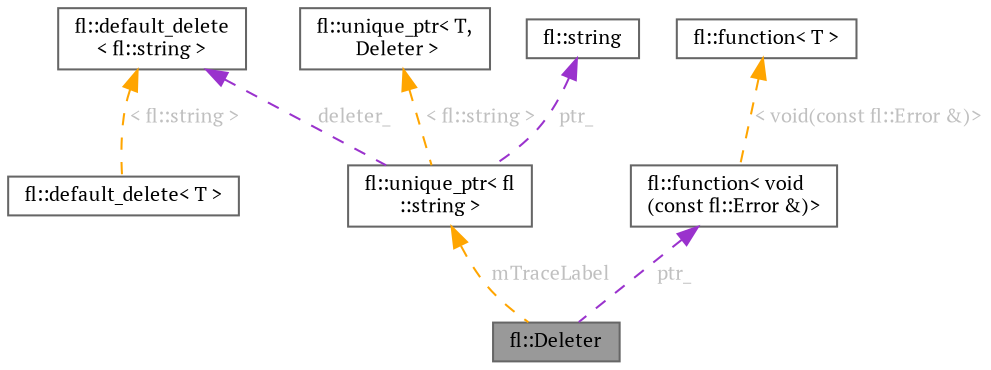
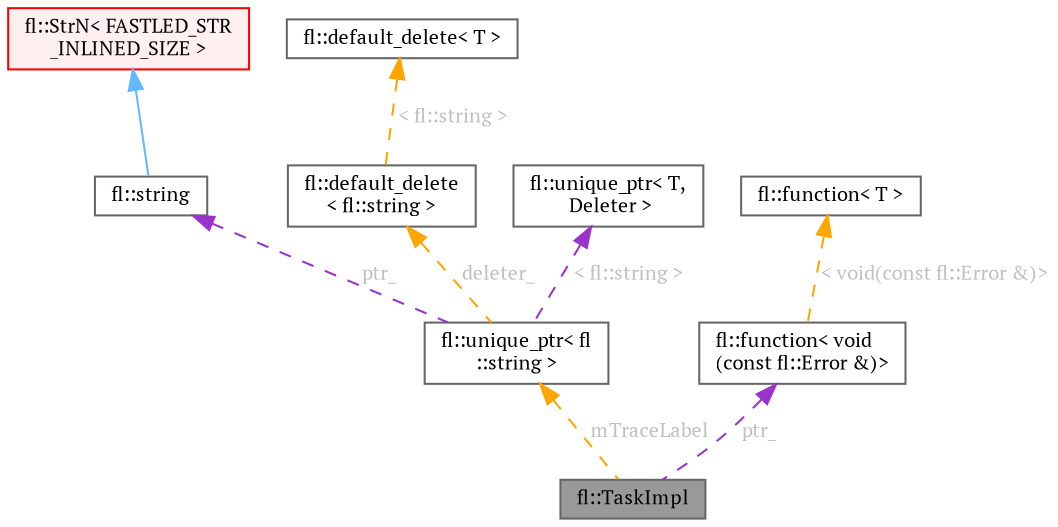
node "fl::StrN< FASTLED_STR _INLINED_SIZE >": added
edge "fl::unique_ptr< fl ::string >" -> "fl::default_delete < fl::string >": color darkorchid3 -> orange
edge "fl::unique_ptr< fl ::string >" -> "fl::unique_ptr< T, Deleter >": color orange -> darkorchid3
edge "fl::default_delete< T >" -> "fl::default_delete < fl::string >": reversed
node "fl::Deleter": label "fl::Deleter" -> "fl::TaskImpl"
